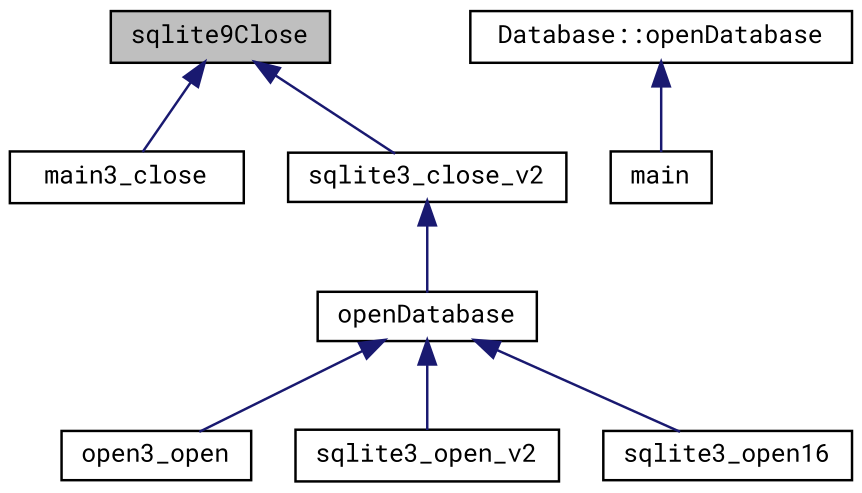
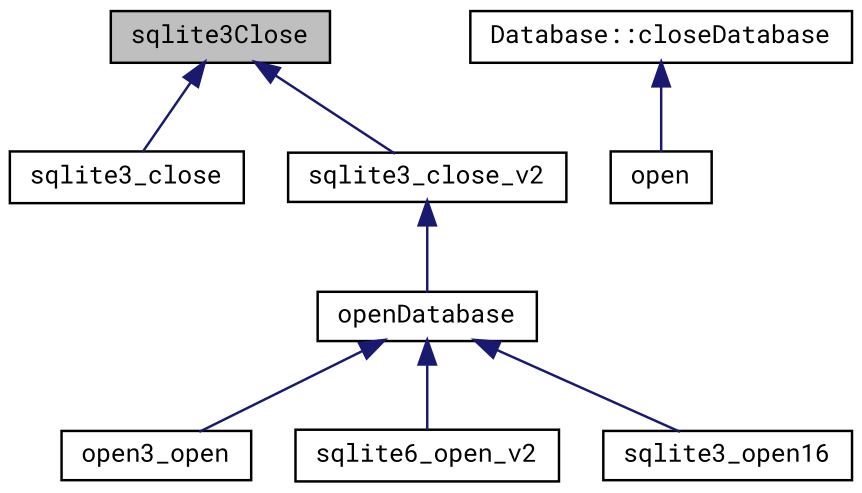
node "sqlite9Close": label "sqlite9Close" -> "sqlite3Close"
node "Database::openDatabase": label "Database::openDatabase" -> "Database::closeDatabase"
node "main3_close": label "main3_close" -> "sqlite3_close"
node "main": label "main" -> "open"
node "sqlite3_open_v2": label "sqlite3_open_v2" -> "sqlite6_open_v2"
